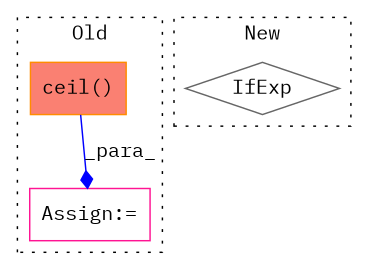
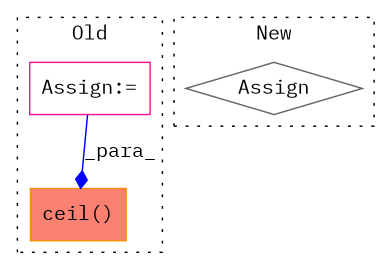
node "IfExp": label "IfExp" -> "Assign"
edge "ceil()" -> "Assign:=": reversed
